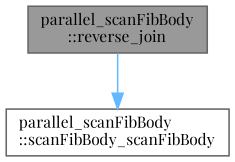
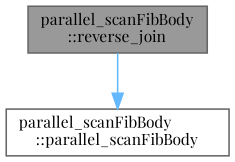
node "parallel_scanFibBody ::scanFibBody_scanFibBody": label "parallel_scanFibBody ::scanFibBody_scanFibBody" -> "parallel_scanFibBody ::parallel_scanFibBody"
